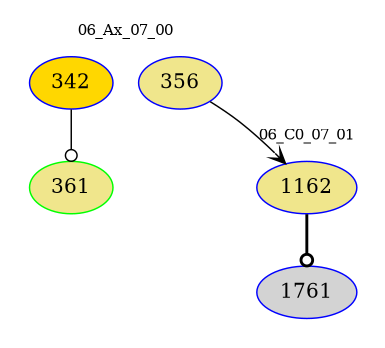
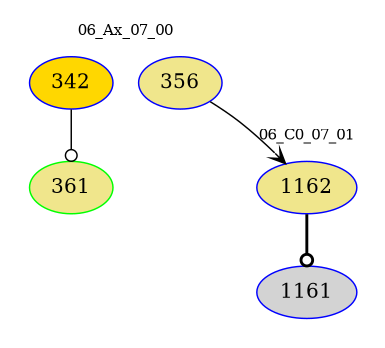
node "1761": label "1761" -> "1161"
